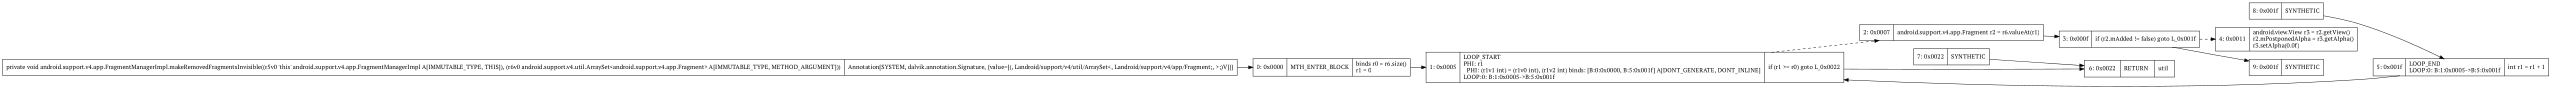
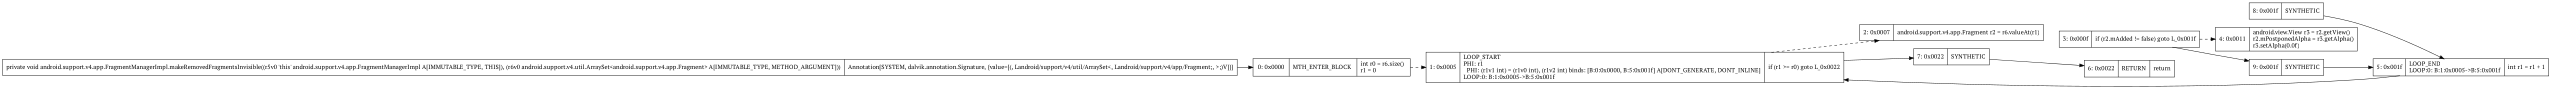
edge "2: 0x0007" -> "3: 0x000f": removed
node "0: 0x0000": text "binds r0 = r6.size()" -> "int r0 = r6.size()"
edge "0: 0x0000" -> "1: 0x0005": style solid -> dashed
edge "9: 0x001f" -> "5: 0x001f": added
node "6: 0x0022": text "util" -> "return"
edge "1: 0x0005" -> "6: 0x0022": now "1: 0x0005" -> "7: 0x0022"
